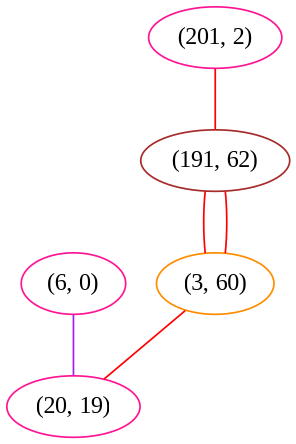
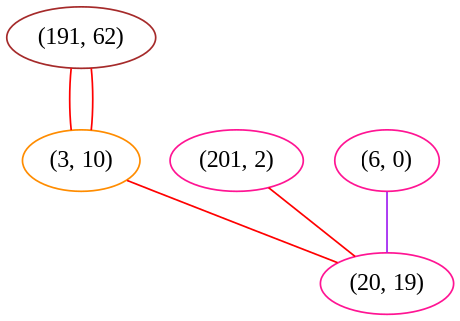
edge "(201, 2)" -- "(191, 62)": now "(201, 2)" -- "(20, 19)"
node "(3, 60)": label "(3, 60)" -> "(3, 10)"
